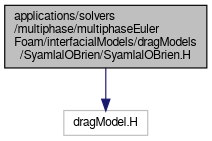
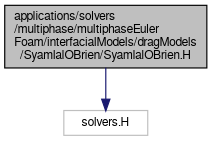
node "dragModel.H": label "dragModel.H" -> "solvers.H"
